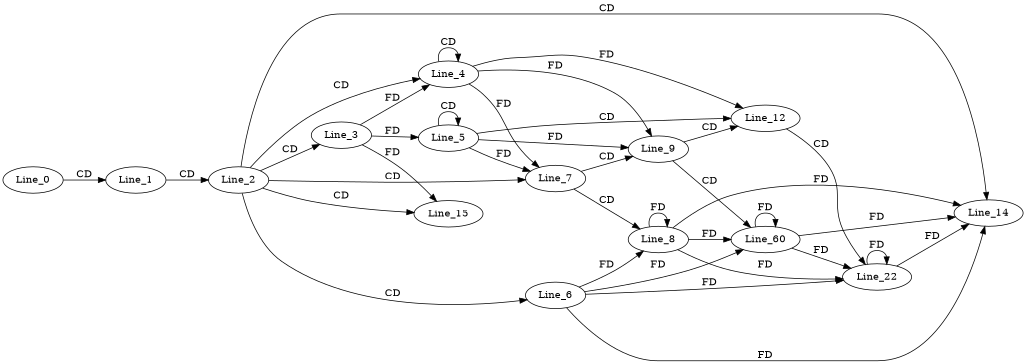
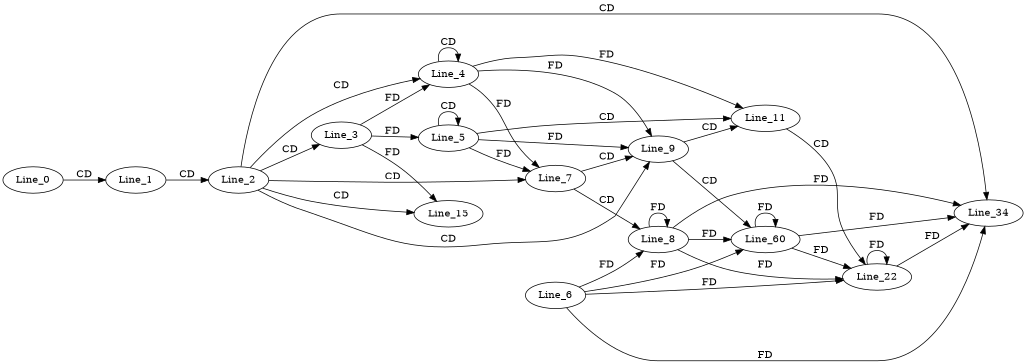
node "Line_12": label "Line_12" -> "Line_11"
node "Line_14": label "Line_14" -> "Line_34"
edge "Line_2" -> "Line_6": now "Line_2" -> "Line_9"
